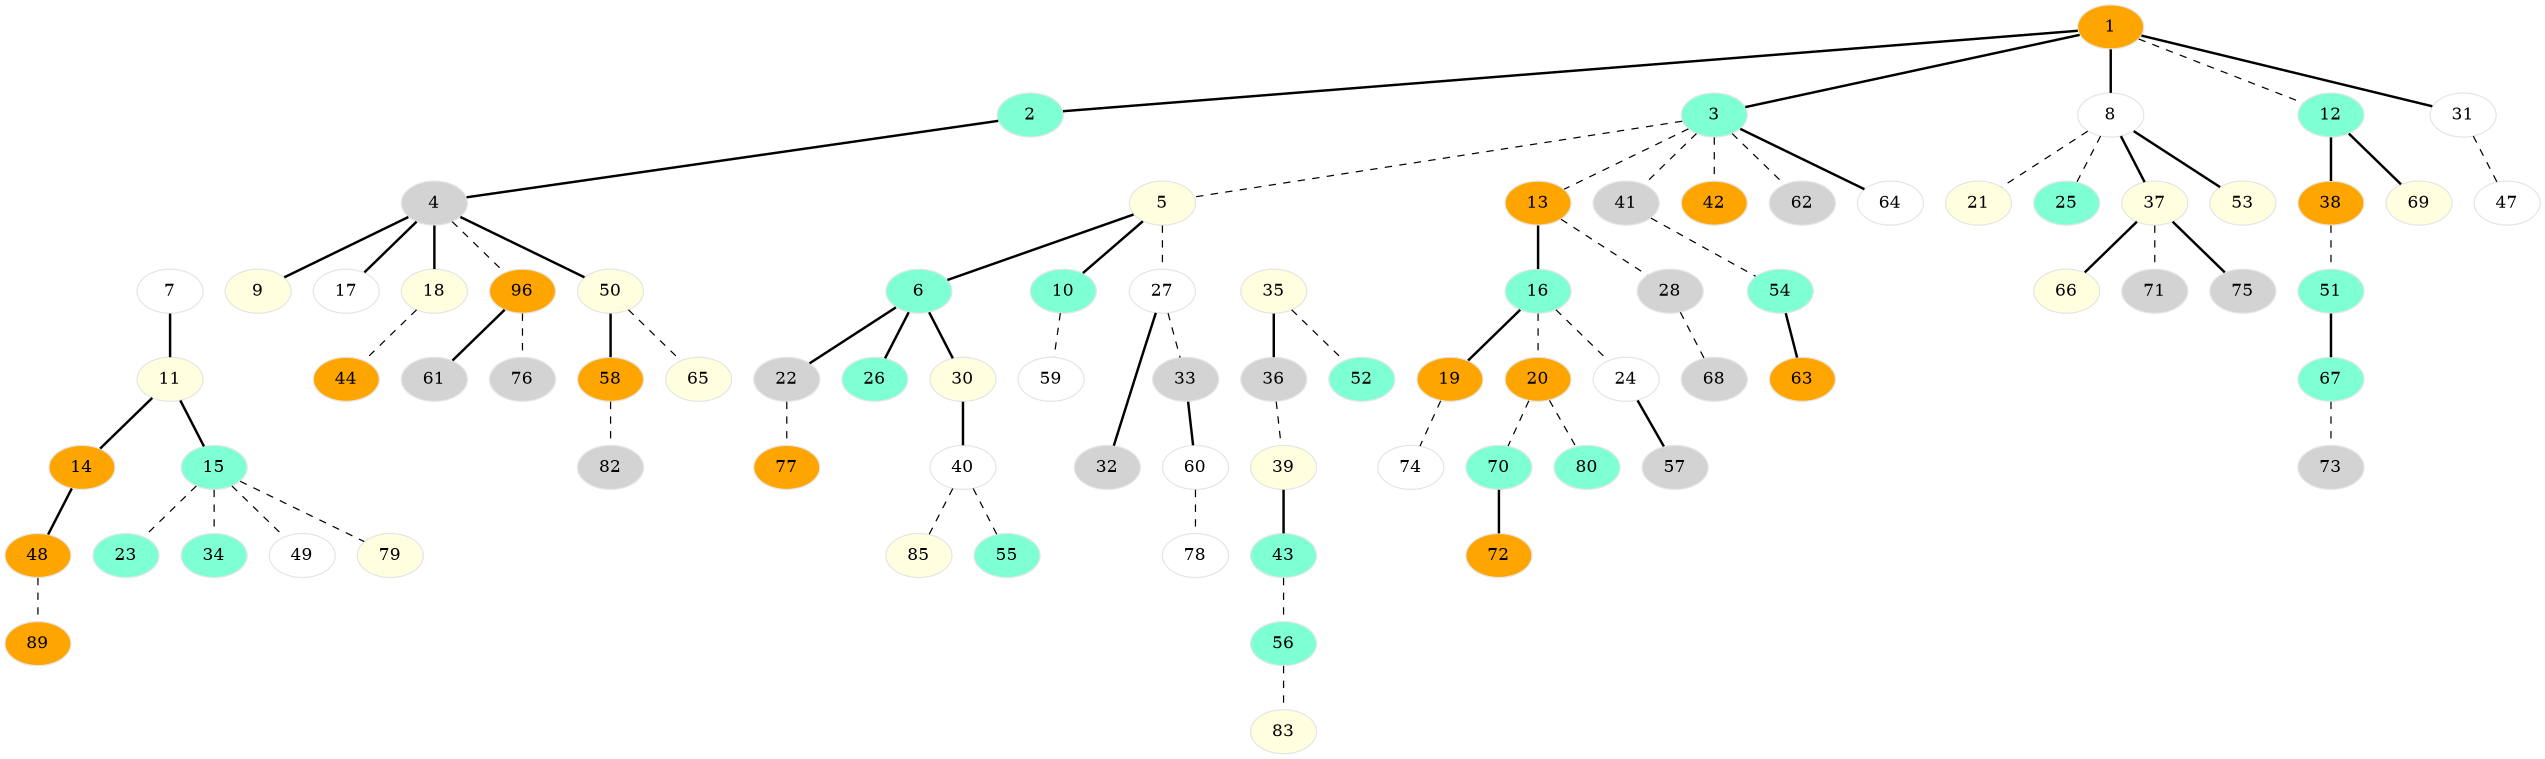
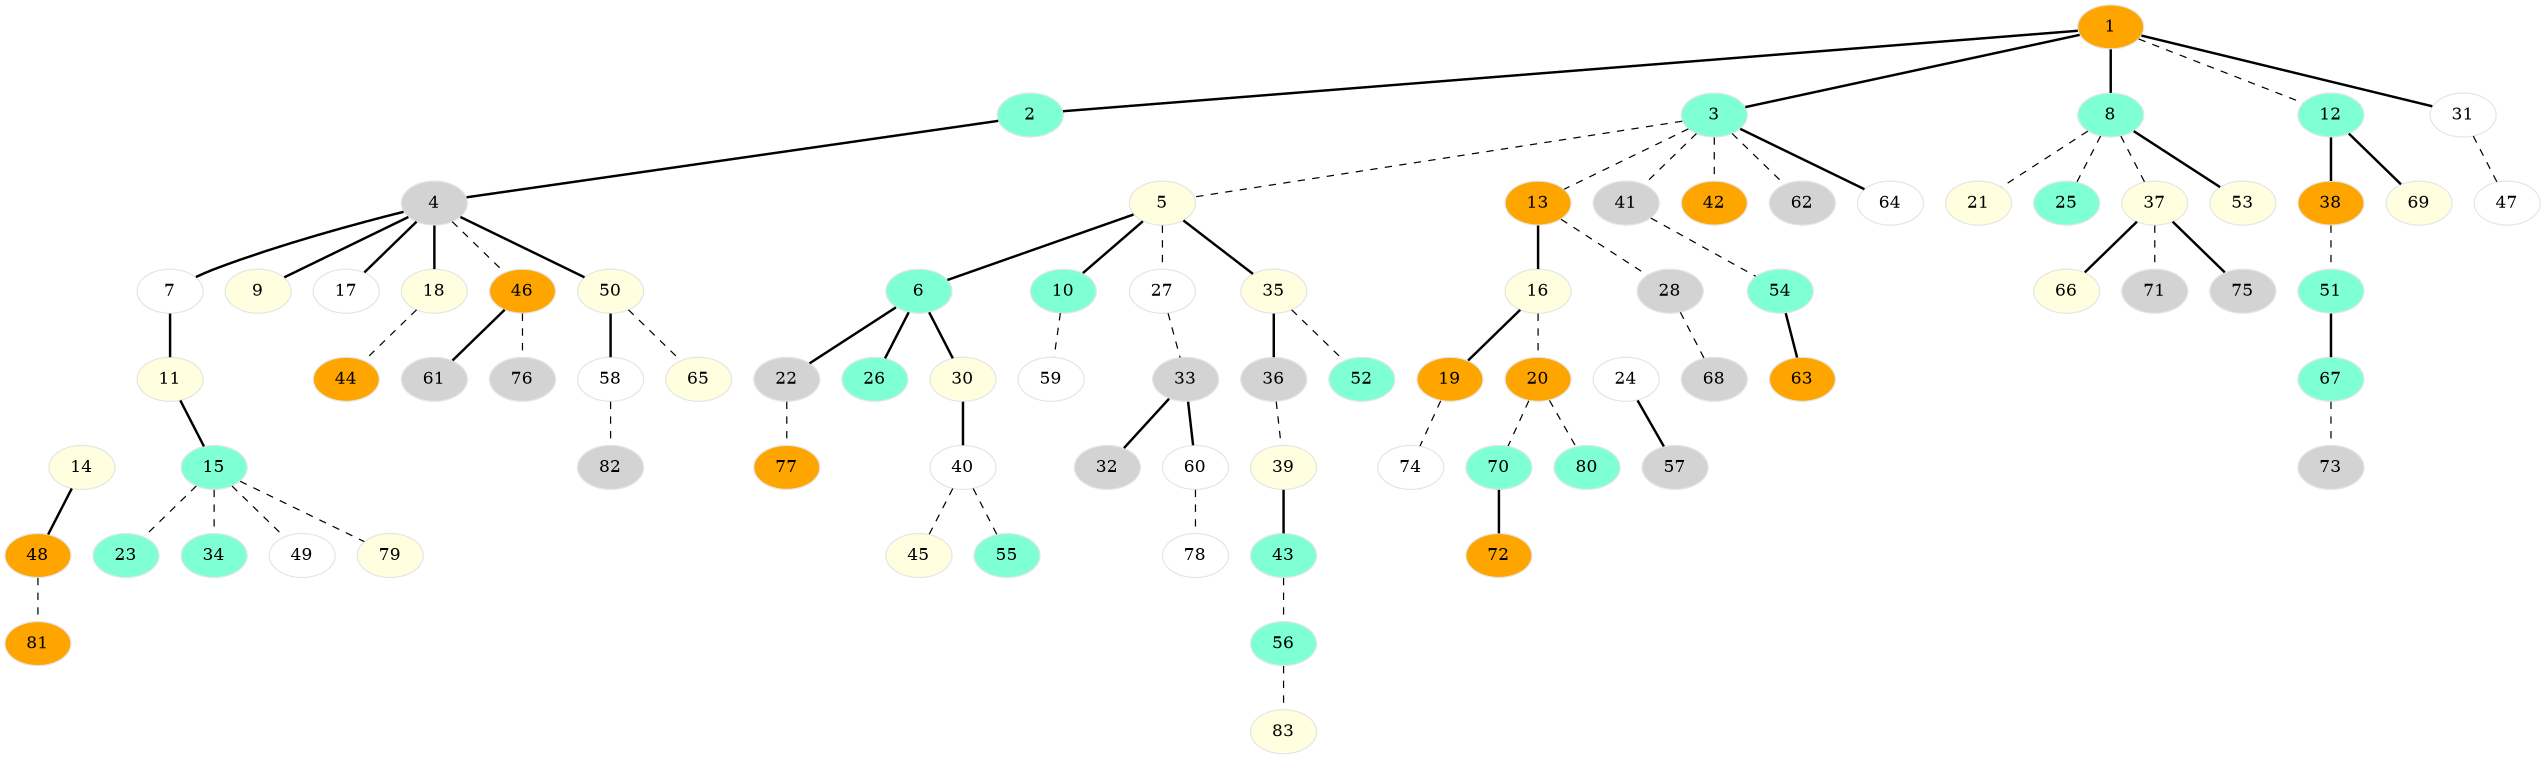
node "8": fillcolor white -> aquamarine
edge "8" -- "37": style bold -> dashed
edge "4" -- "7": added
edge "5" -- "35": added
node "96": label "96" -> "46"
node "16": fillcolor aquamarine -> lightyellow
edge "16" -- "24": removed
node "58": fillcolor orange -> white
edge "27" -- "32": now "33" -- "32"
edge "11" -- "14": removed
node "14": fillcolor orange -> lightyellow
node "85": label "85" -> "45"
node "89": label "89" -> "81"
